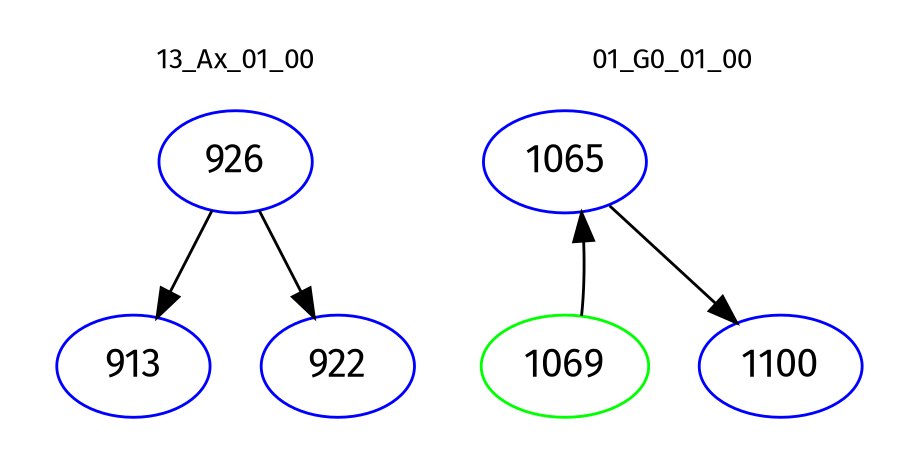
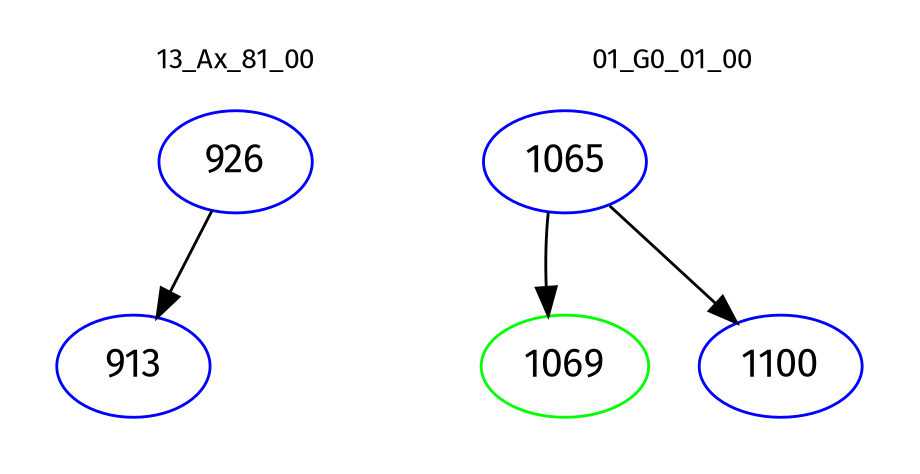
cluster "13_Ax_01_00": label "13_Ax_01_00" -> "13_Ax_81_00"
edge "1069" -> "1065": reversed
node "922": removed
